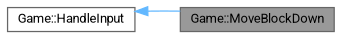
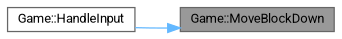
edge "Game::MoveBlockDown" -> "Game::HandleInput": reversed
